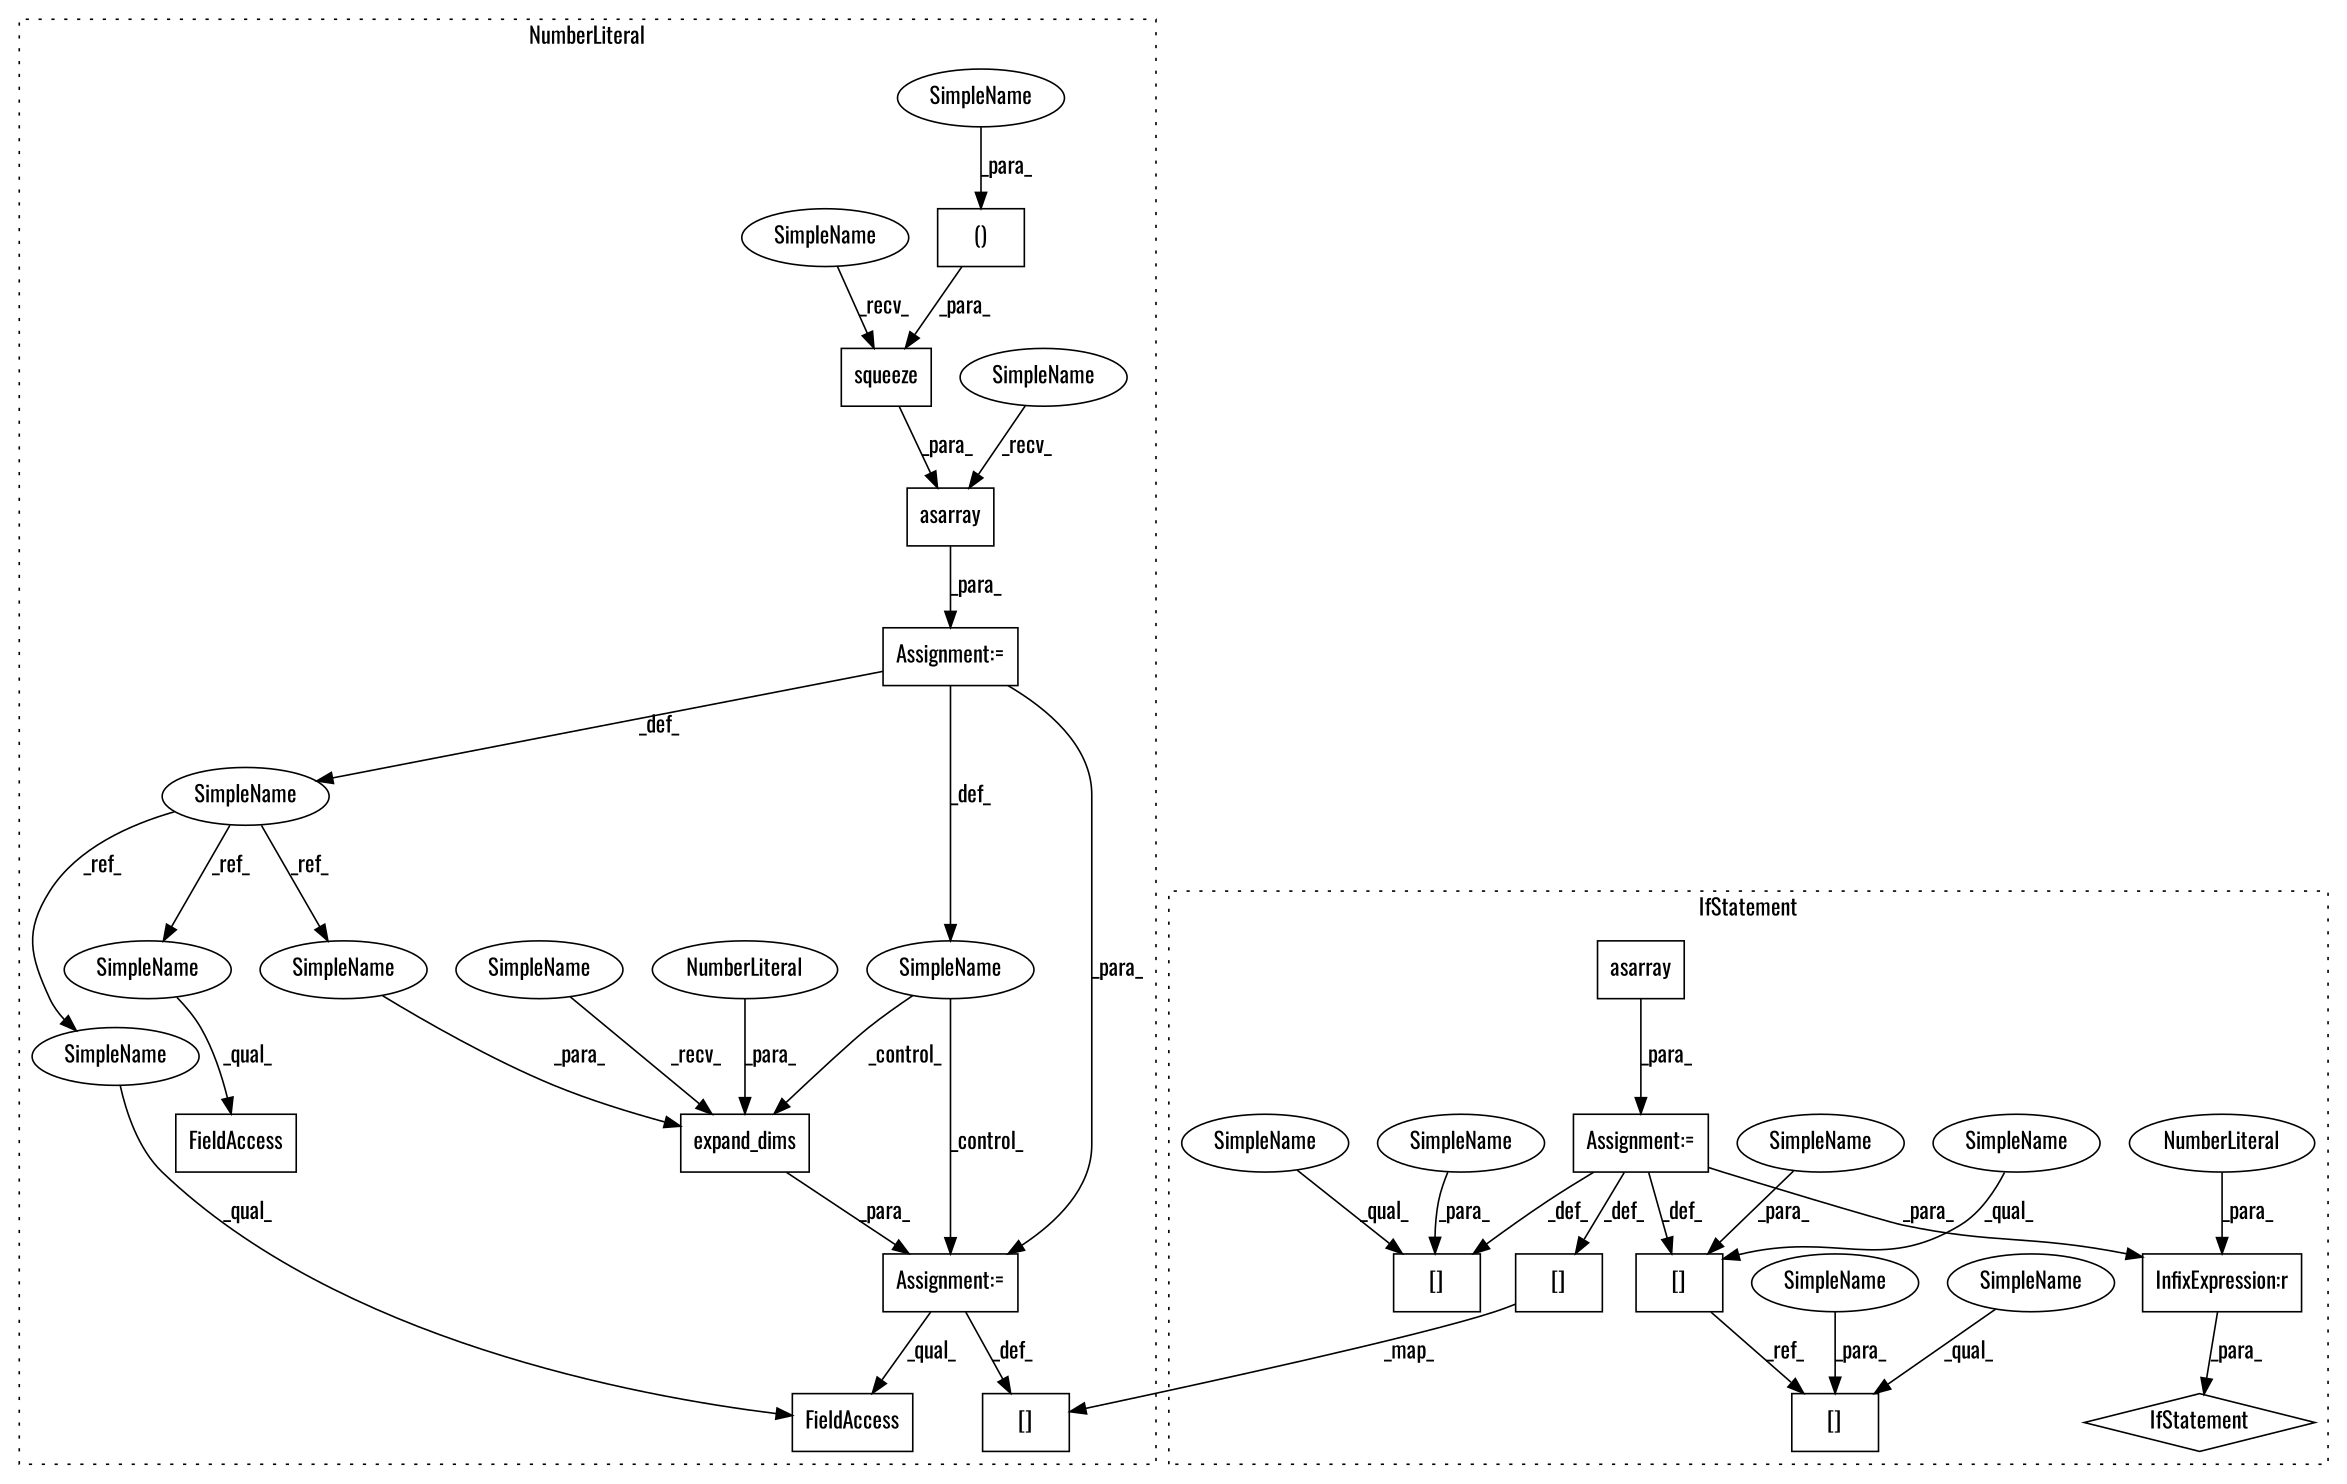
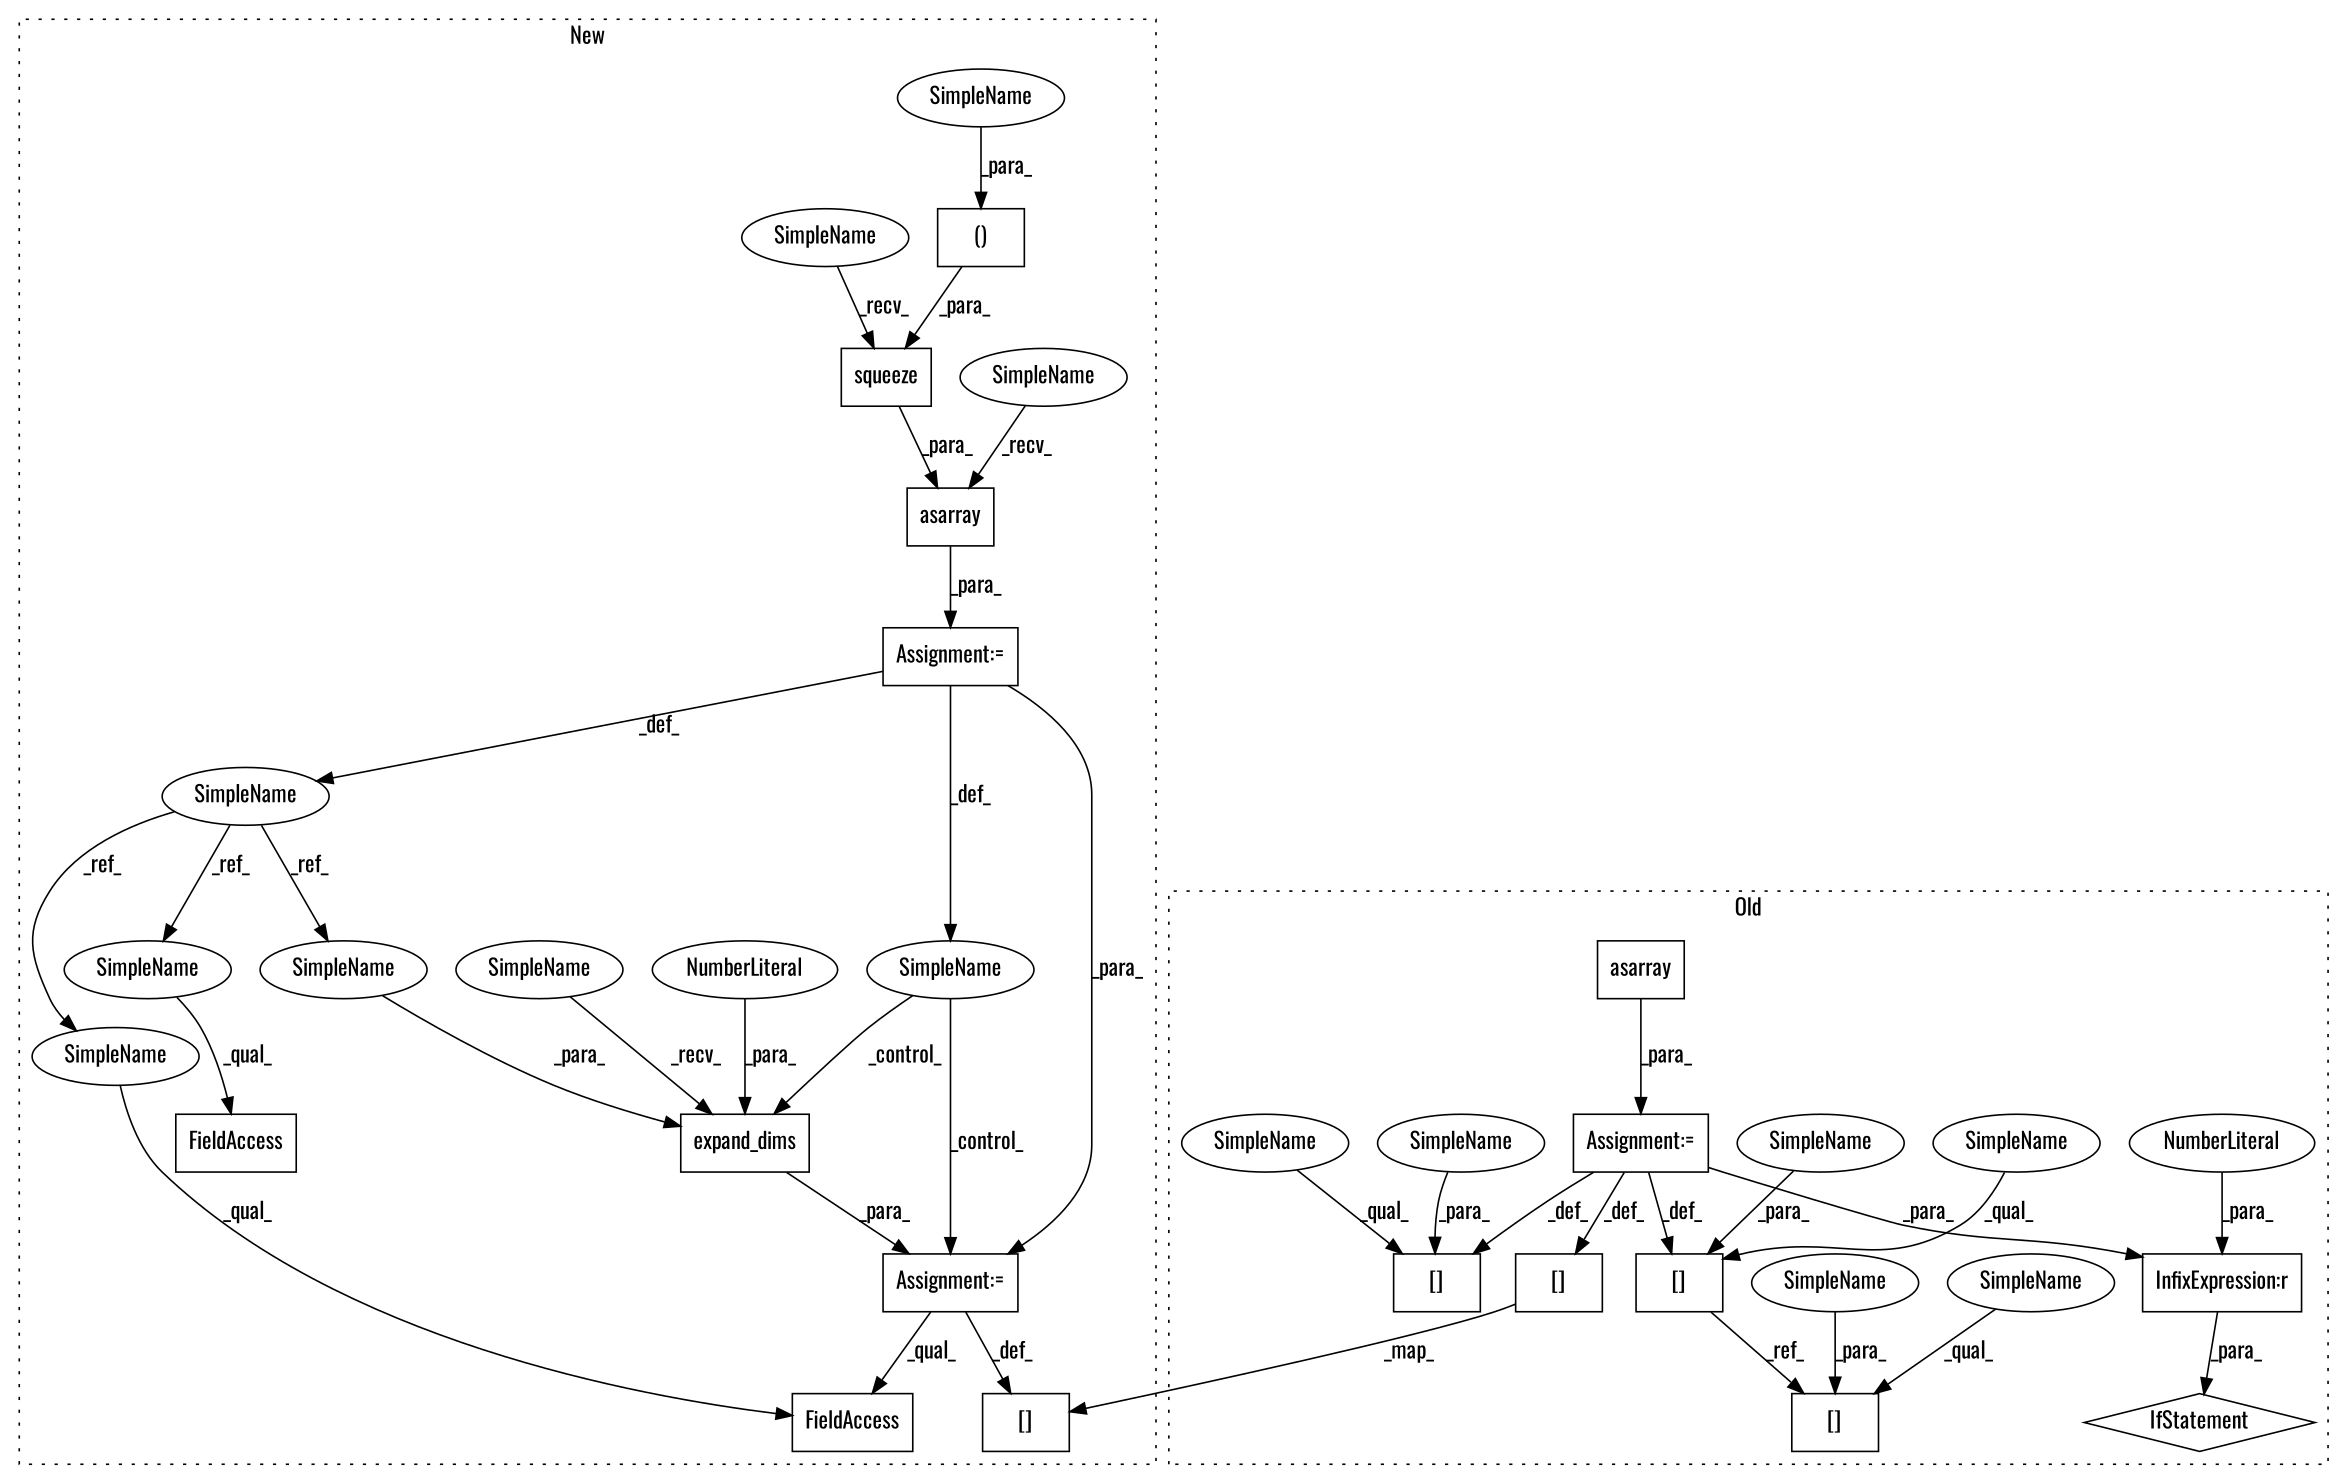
cluster "NumberLiteral": label "NumberLiteral" -> "New"
cluster "IfStatement": label "IfStatement" -> "Old"
